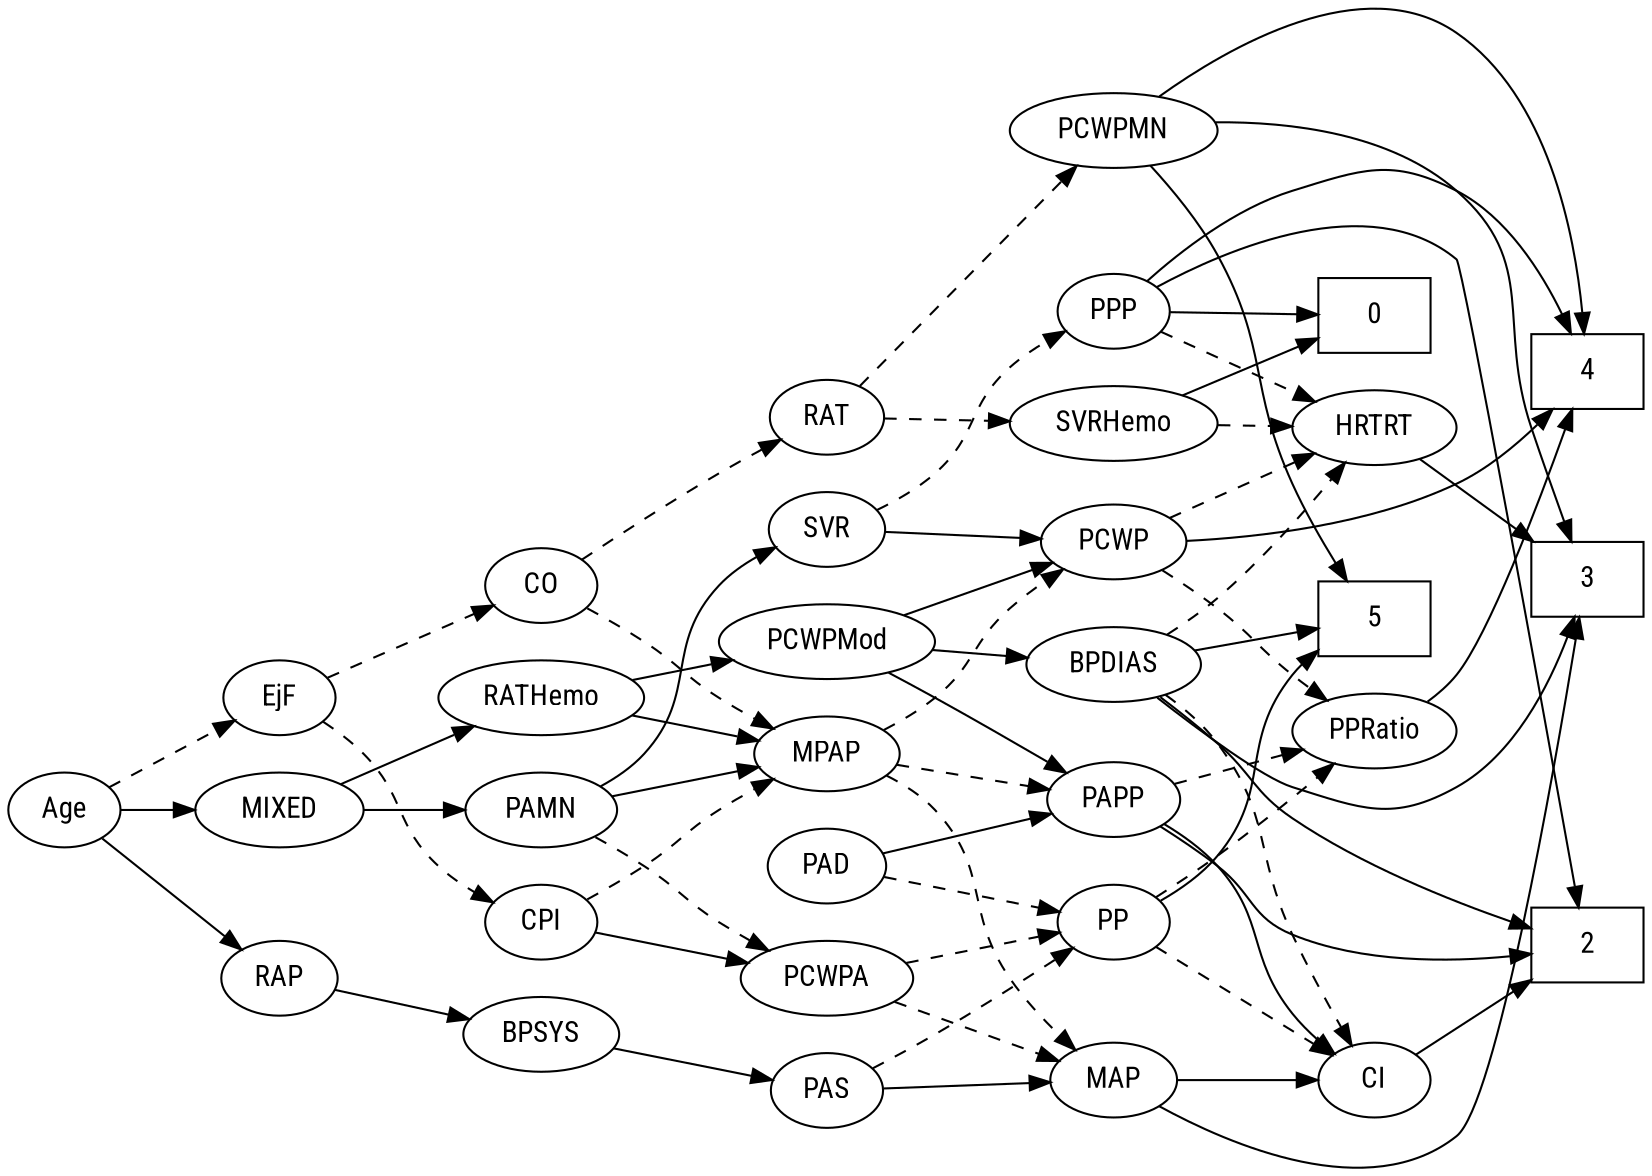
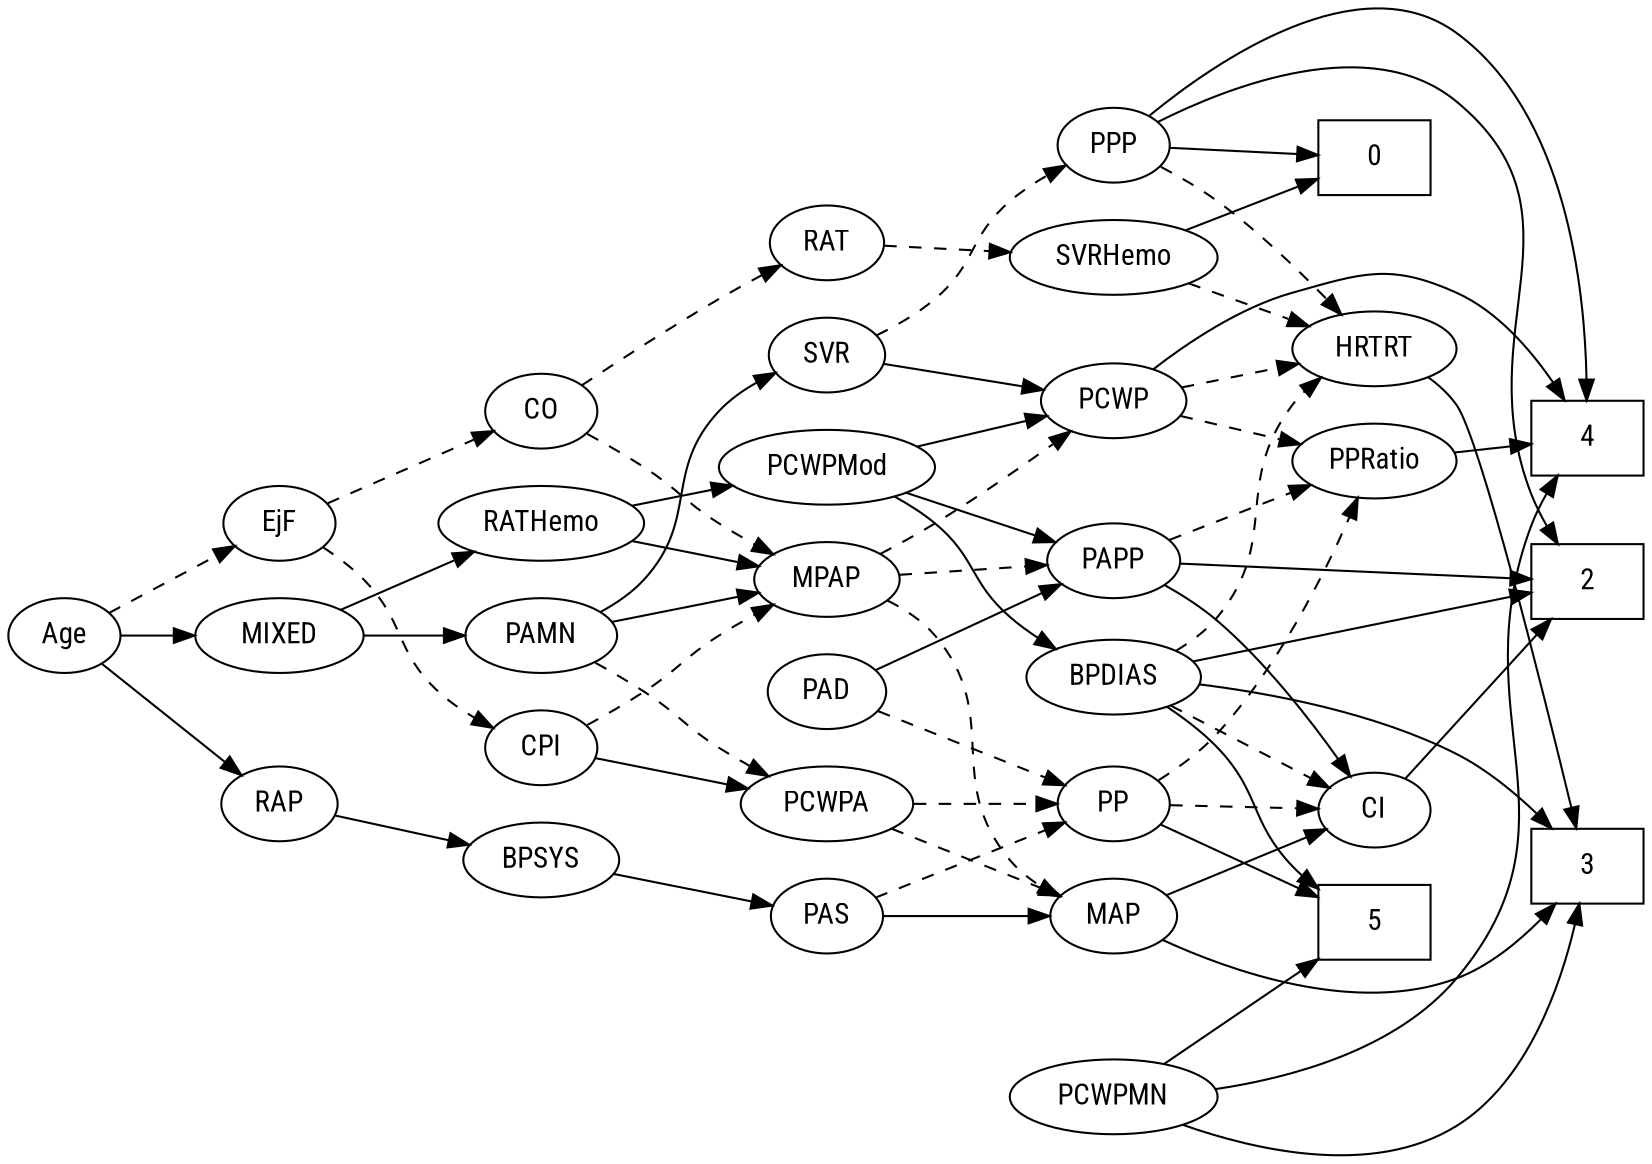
edge "RAT" -> "PCWPMN": removed
